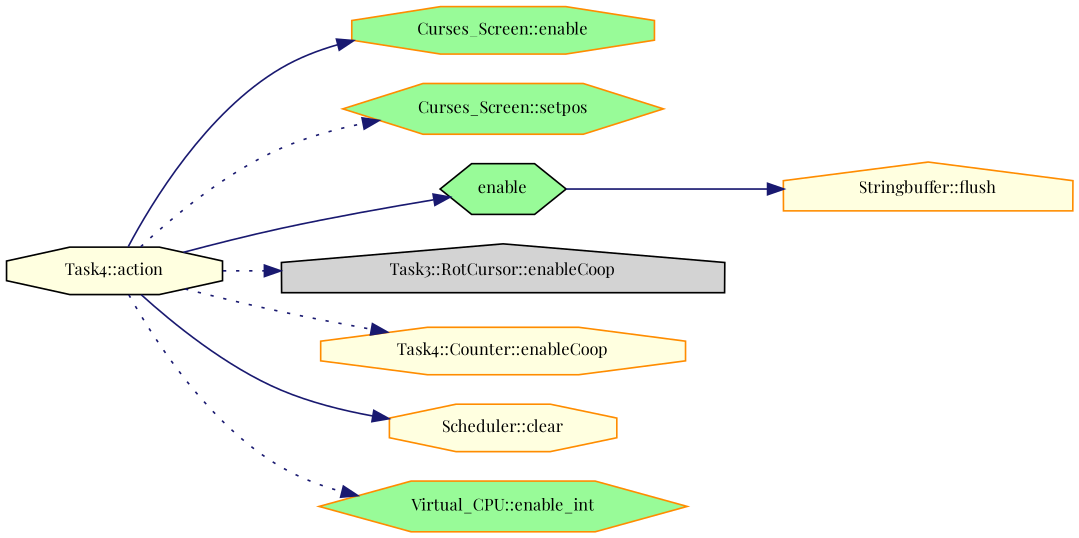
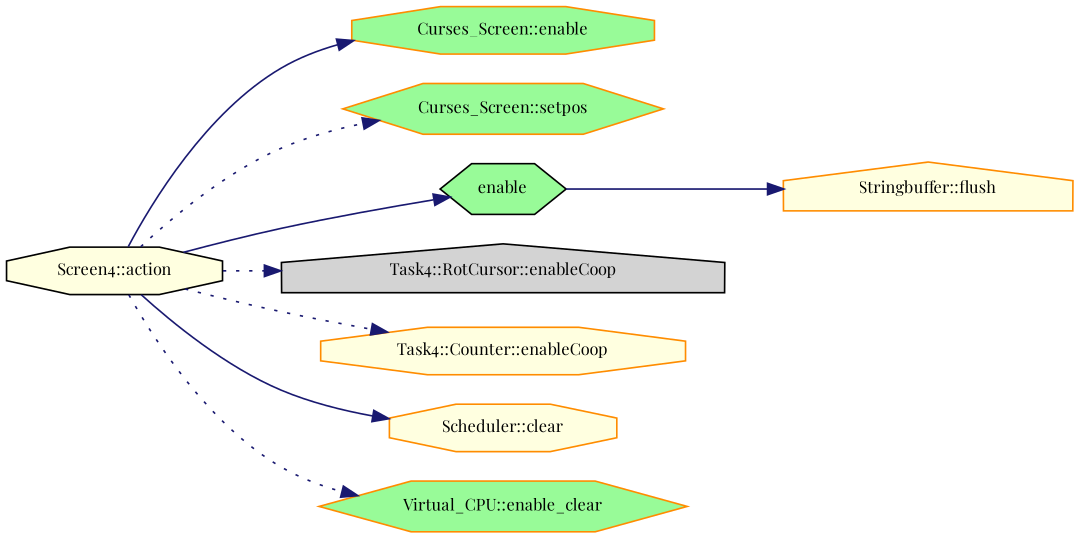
node "Task4::action": label "Task4::action" -> "Screen4::action"
node "Task3::RotCursor::enableCoop": label "Task3::RotCursor::enableCoop" -> "Task4::RotCursor::enableCoop"
node "Virtual_CPU::enable_int": label "Virtual_CPU::enable_int" -> "Virtual_CPU::enable_clear"
